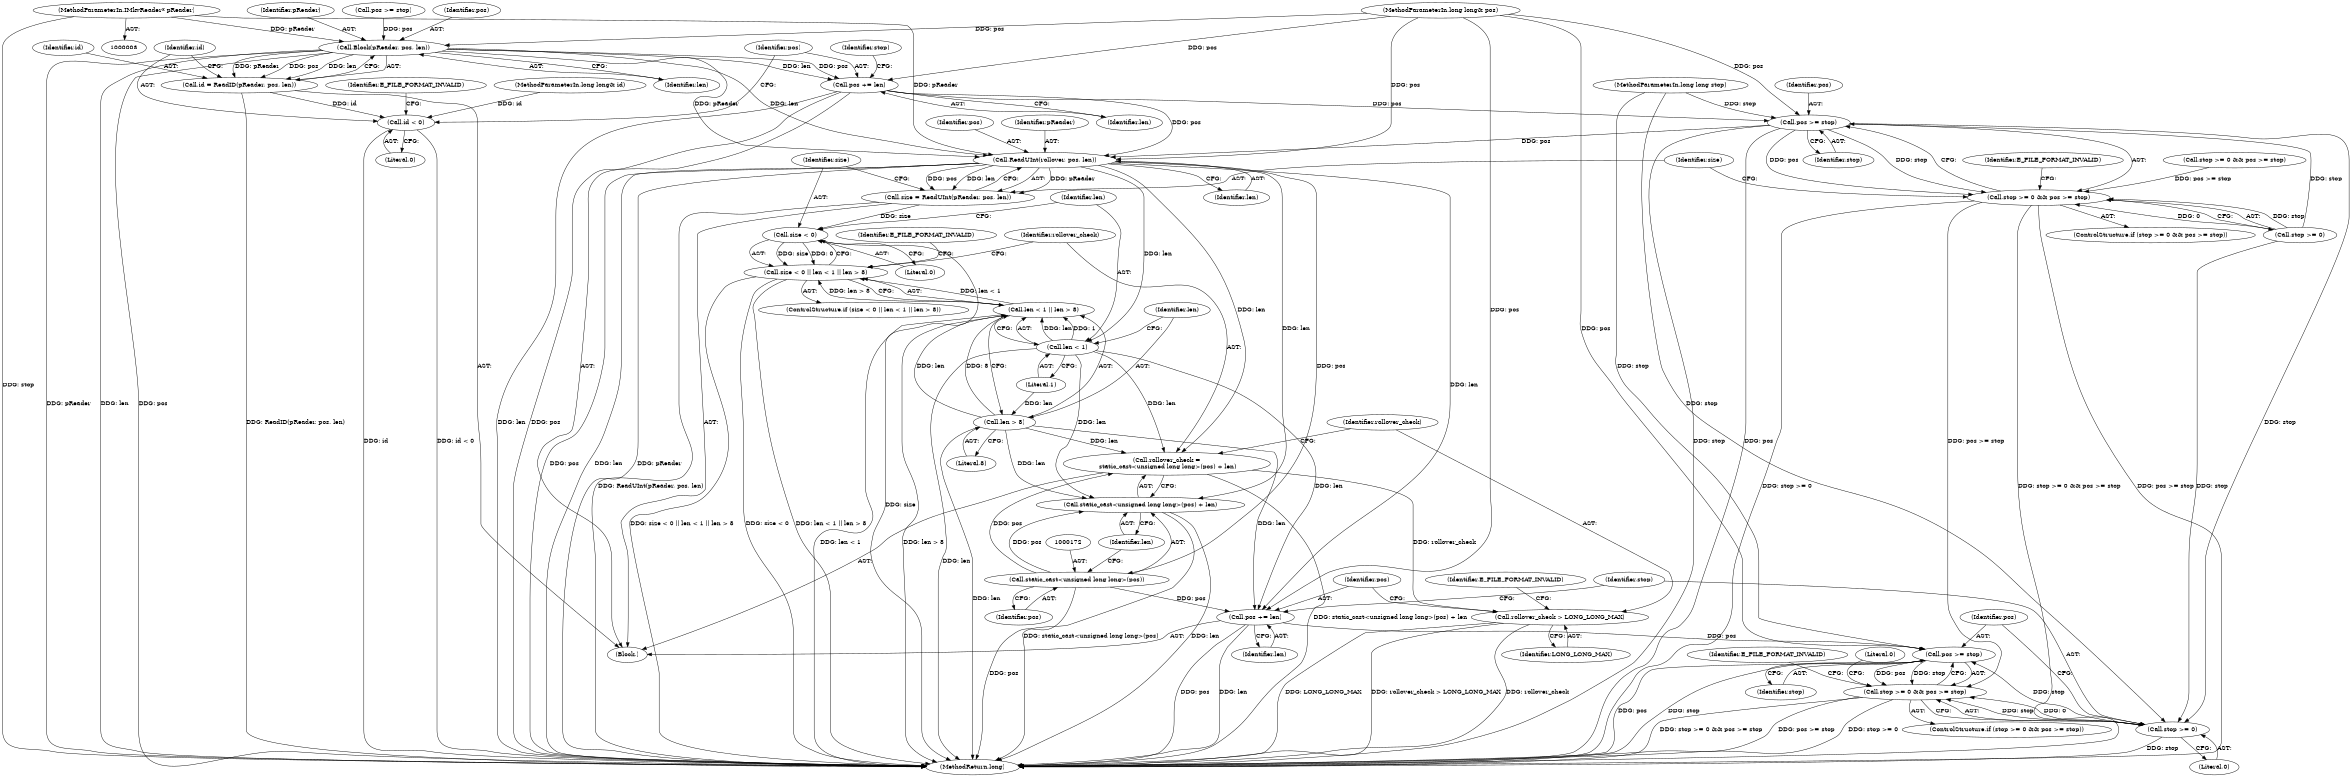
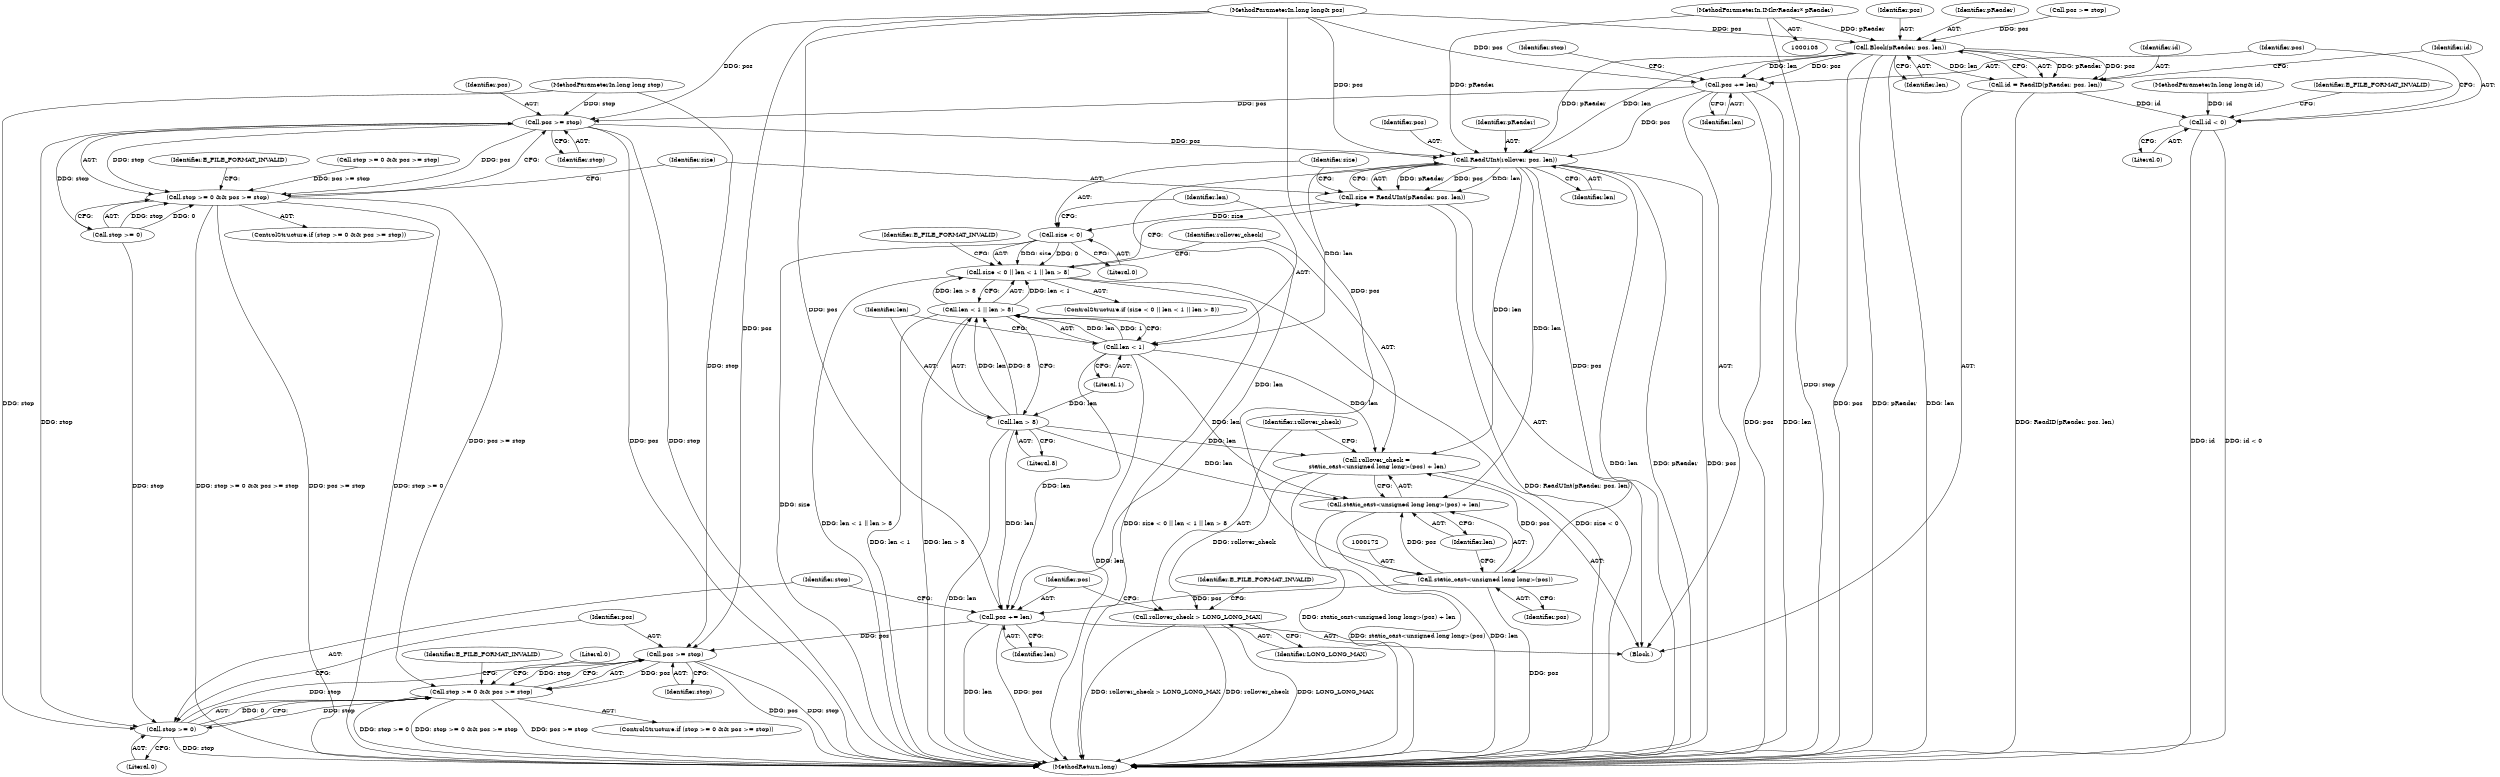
node "1000003": label "1000003" -> "1000103"
edge "(Call,size < 0 || len < 1 || len > 8)" -> "(Call,size < 0)": now "(Call,size < 0 || len < 1 || len > 8)" -> "(Call,size = ReadUInt(pReader, pos, len))"
edge "(MethodParameterIn,long long& pos)" -> "(Call,static_cast<unsigned long long>(pos))": added, label "DDG: pos"
